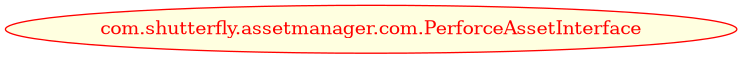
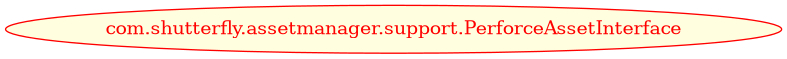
node "com.shutterfly.assetmanager.com.PerforceAssetInterface": label "com.shutterfly.assetmanager.com.PerforceAssetInterface" -> "com.shutterfly.assetmanager.support.PerforceAssetInterface"
